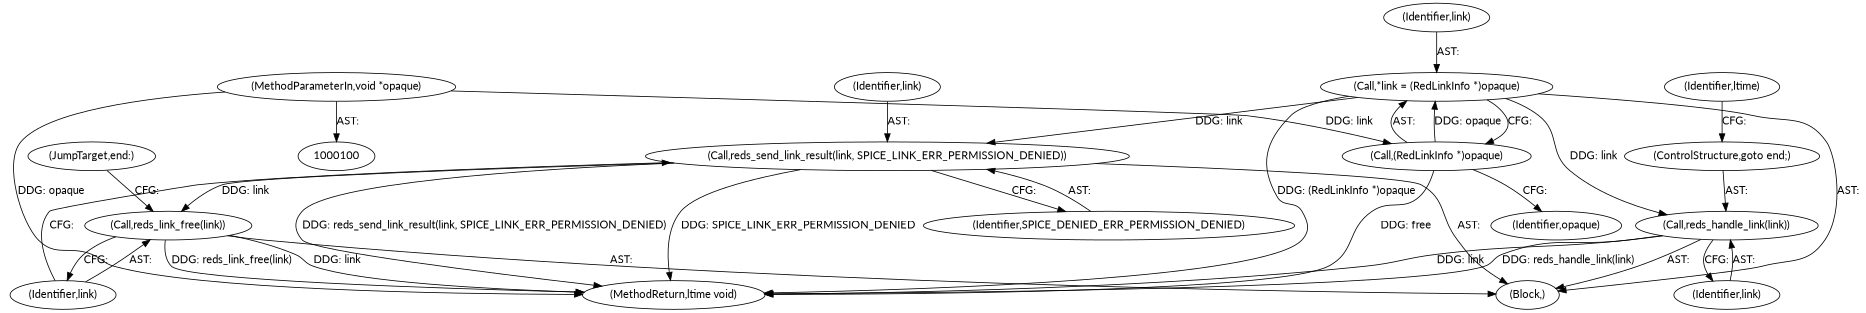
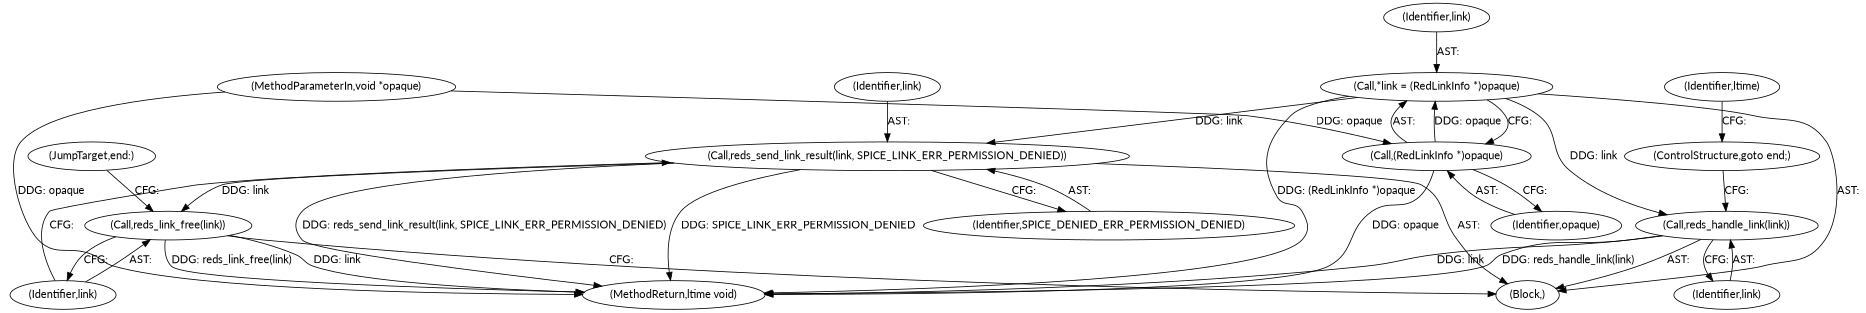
edge "(MethodParameterIn,void *opaque)" -> "(Call,(RedLinkInfo *)opaque)": label "DDG: link" -> "DDG: opaque"
node "1000100": removed
edge "(ControlStructure,goto end;)" -> "(Call,reds_handle_link(link))": label "AST: " -> "CFG: "
edge "(Identifier,opaque)" -> "(Call,(RedLinkInfo *)opaque)": added, label "AST:"
edge "(Call,(RedLinkInfo *)opaque)" -> "(MethodReturn,ltime void)": label "DDG: free" -> "DDG: opaque"
edge "(Call,reds_link_free(link))" -> "(Block,)": label "AST: " -> "CFG: "
